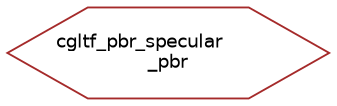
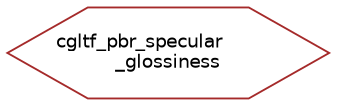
node "cgltf_pbr_specular _pbr": label "cgltf_pbr_specular _pbr" -> "cgltf_pbr_specular _glossiness"
